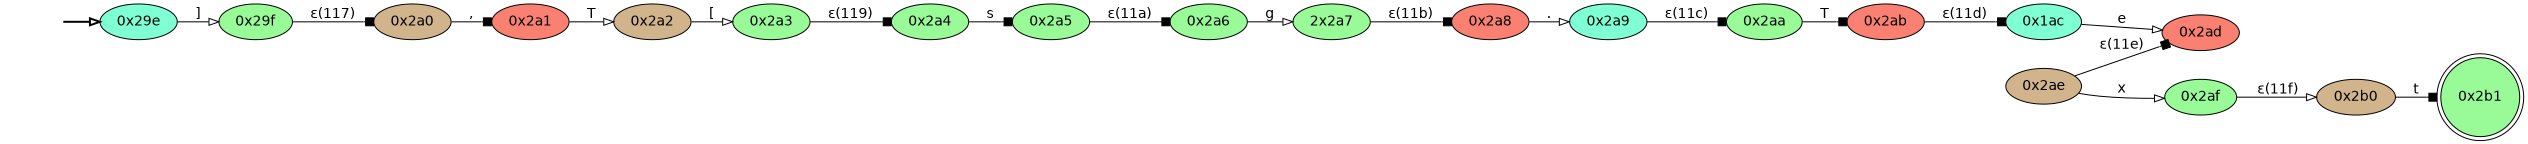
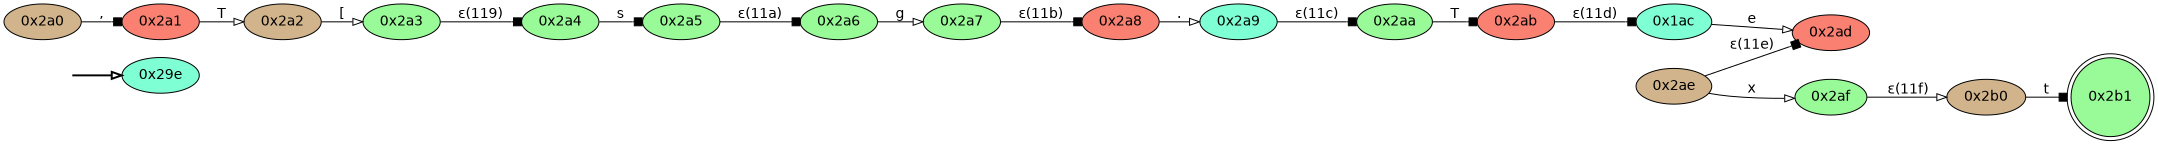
node "0x29f": removed
node "2x2a7": label "2x2a7" -> "0x2a7"
